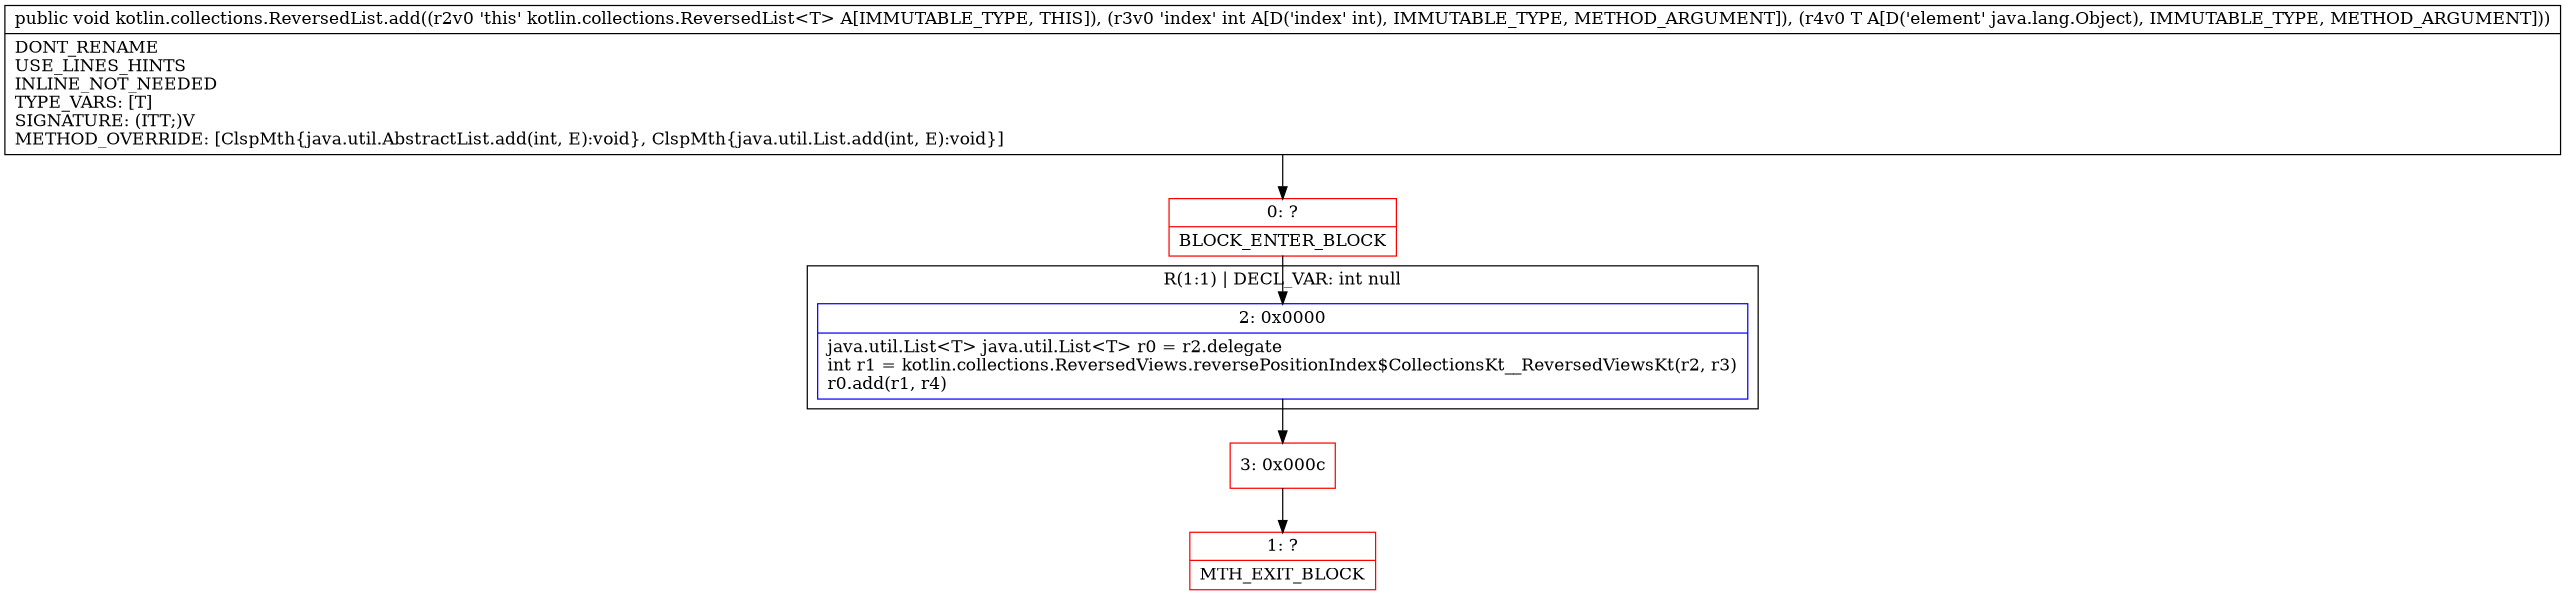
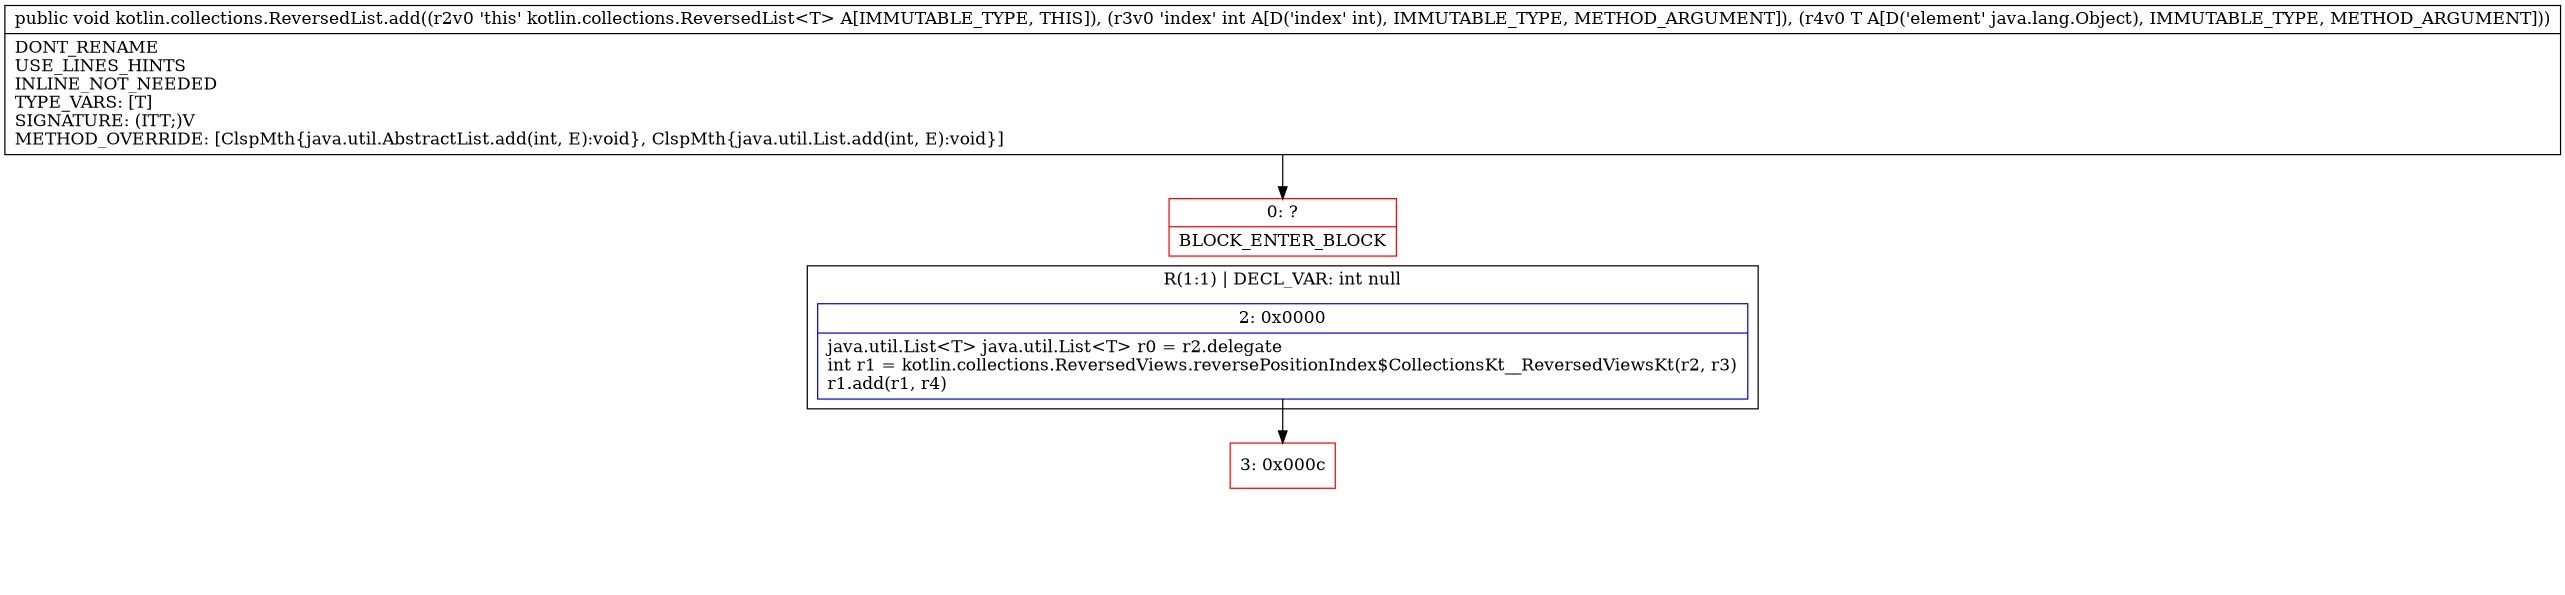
edge "0: ?" -> "2: 0x0000": removed
node "2: 0x0000": text "r0.add(r1, r4)" -> "r1.add(r1, r4)"
node "1: ?": removed
